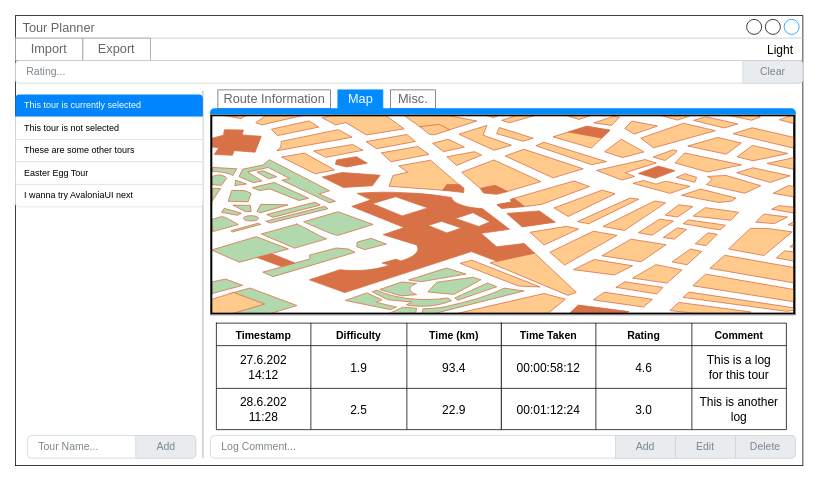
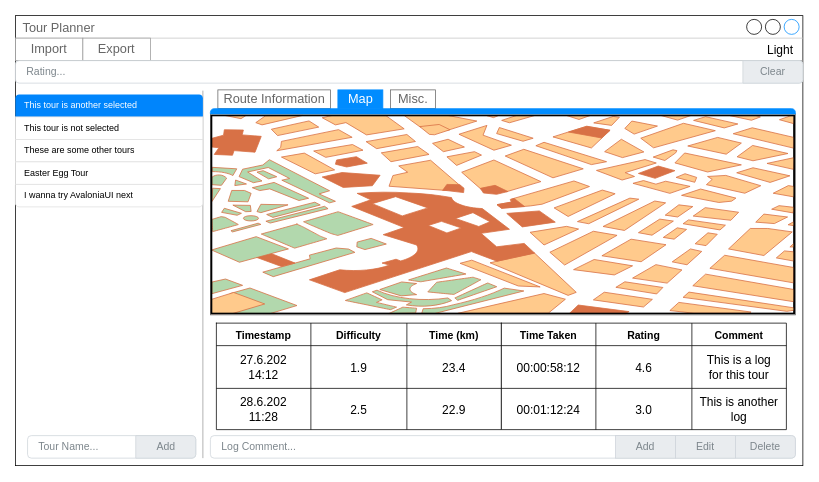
node "This tour is currently selected": label "This tour is currently selected" -> "This tour is another selected"
node "93.4": label "93.4" -> "23.4"
